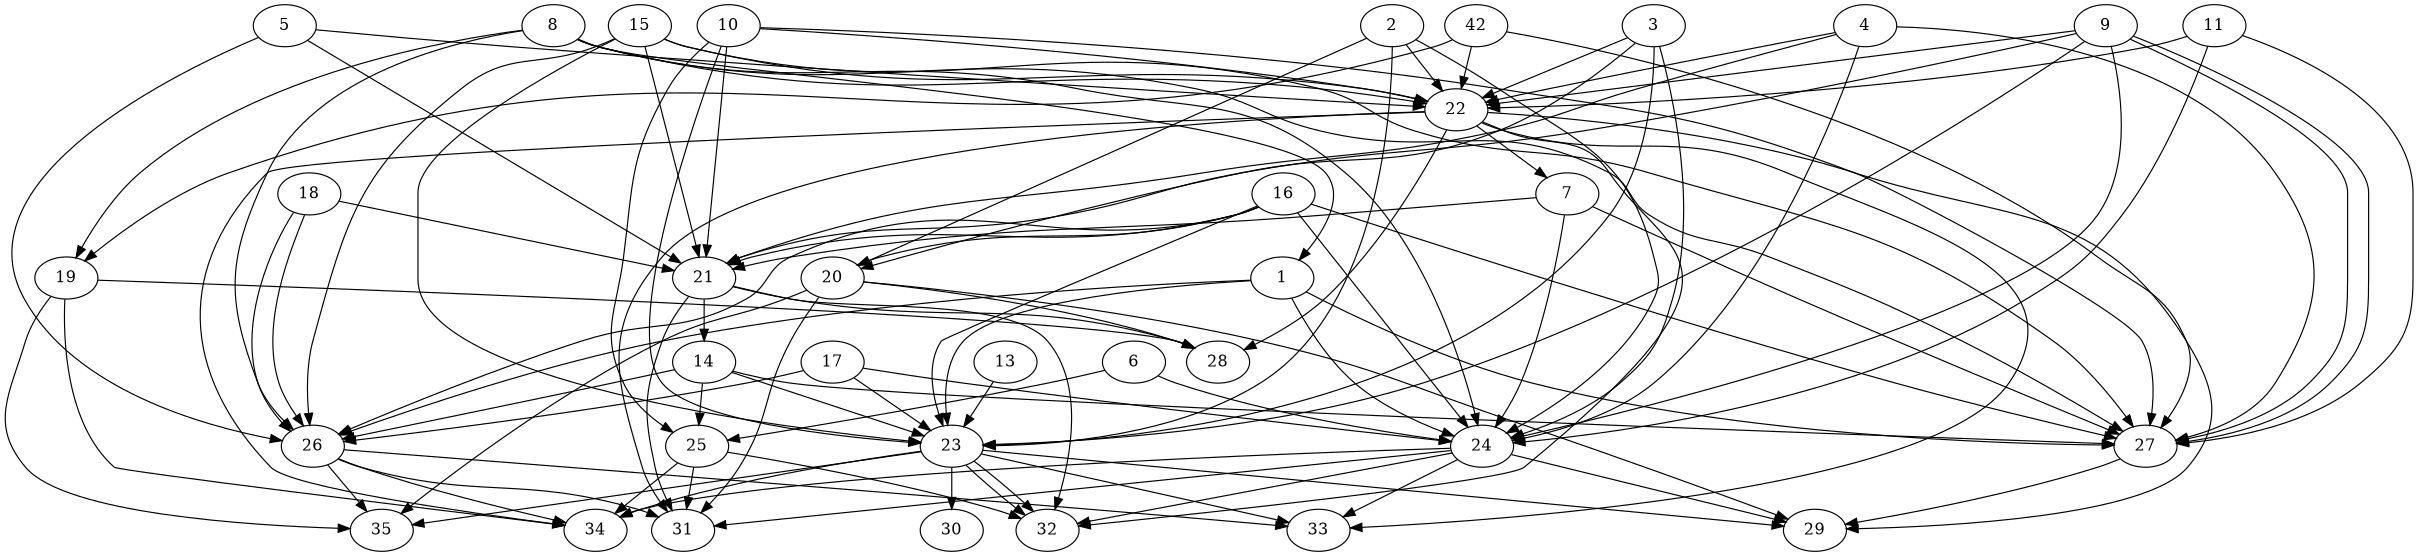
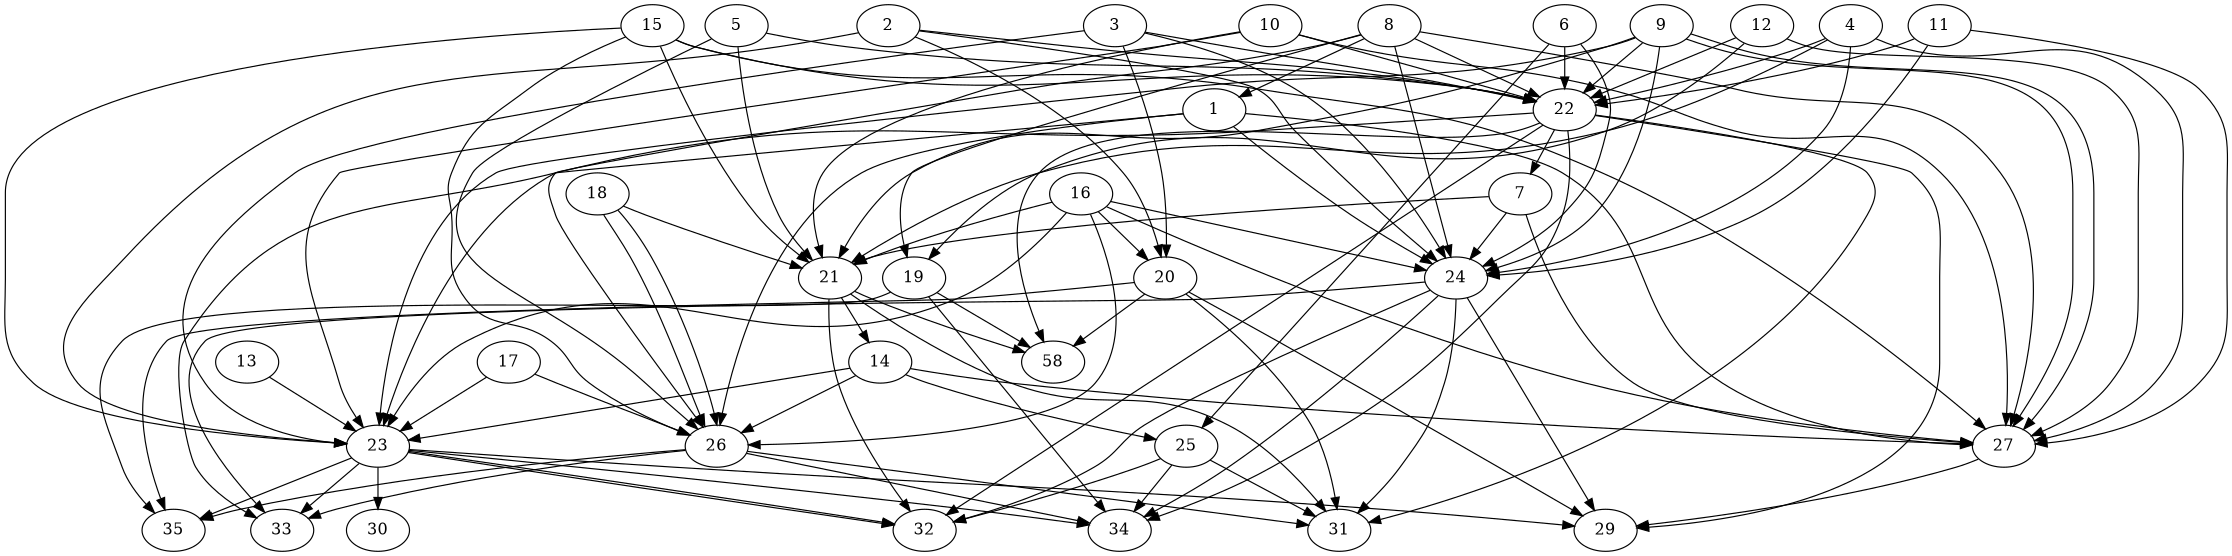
node "42": label "42" -> "12"
edge "6" -> "22": added
edge "10" -> "25": removed
node "28": label "28" -> "58"
edge "17" -> "24": removed
